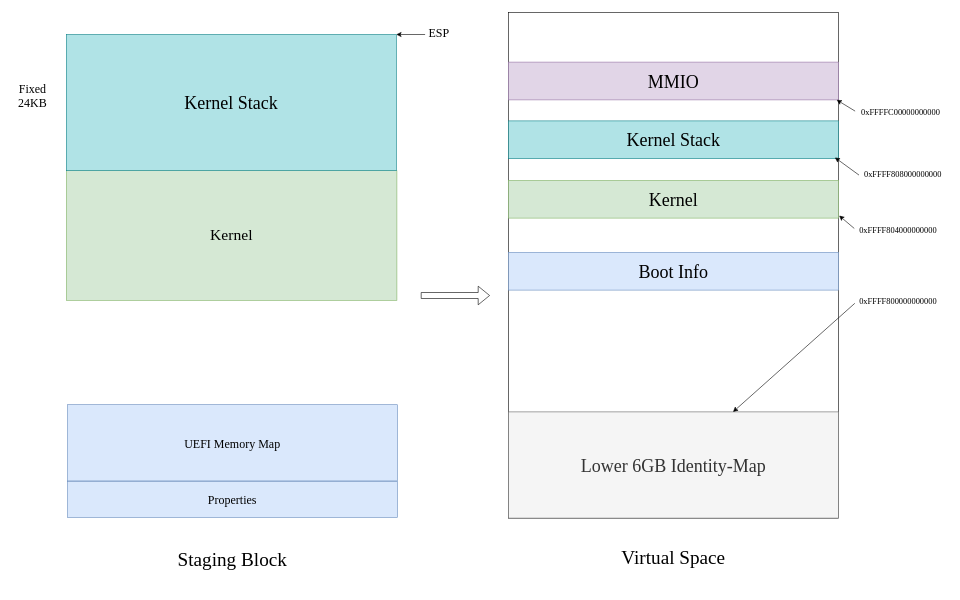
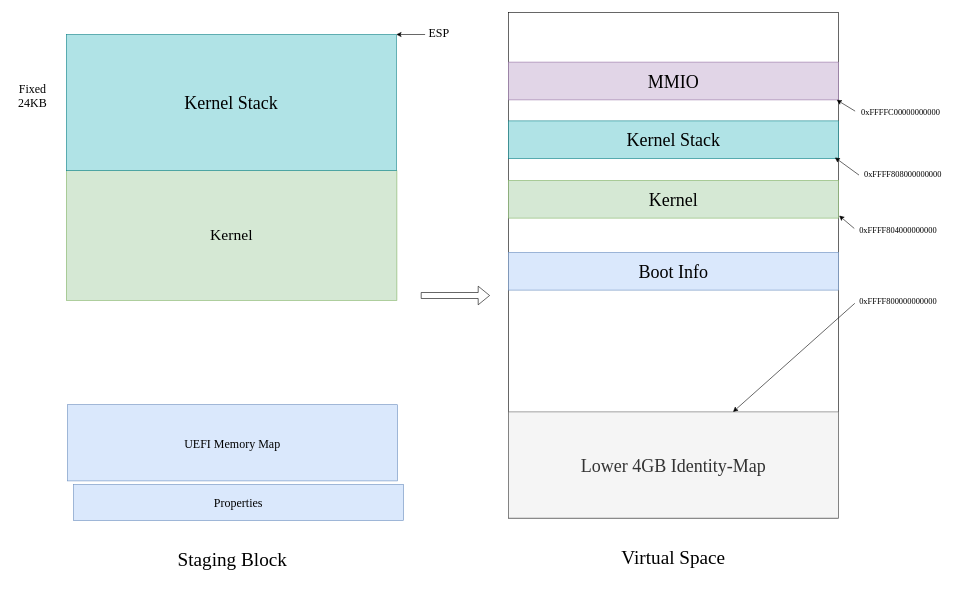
node "Lower 6GB Identity-Map": label "Lower 6GB Identity-Map" -> "Lower 4GB Identity-Map"
node "Properties": moved (233, 500) -> (239, 503)
